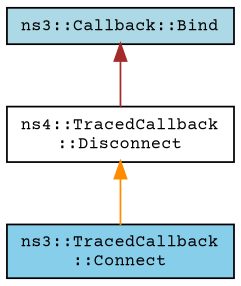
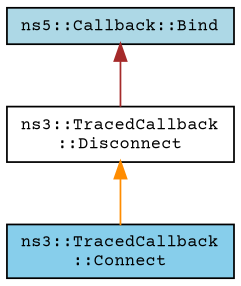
node "ns3::Callback::Bind": label "ns3::Callback::Bind" -> "ns5::Callback::Bind"
node "ns4::TracedCallback ::Disconnect": label "ns4::TracedCallback ::Disconnect" -> "ns3::TracedCallback ::Disconnect"
